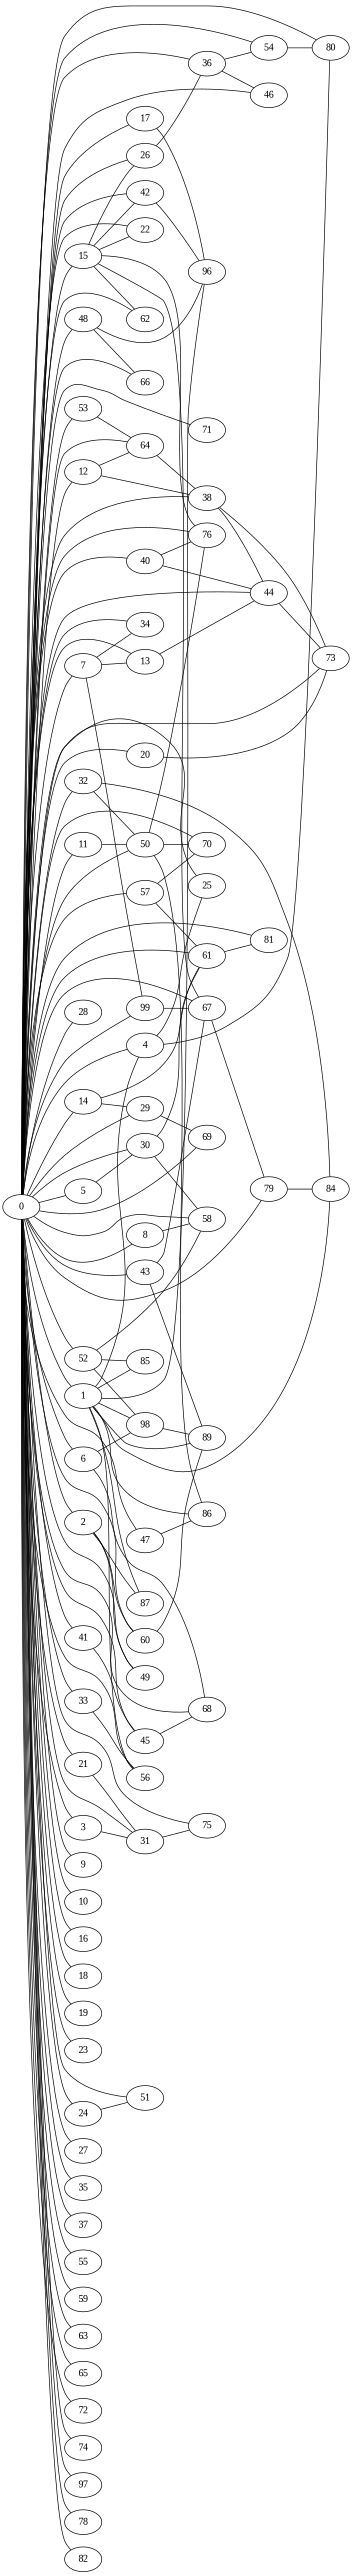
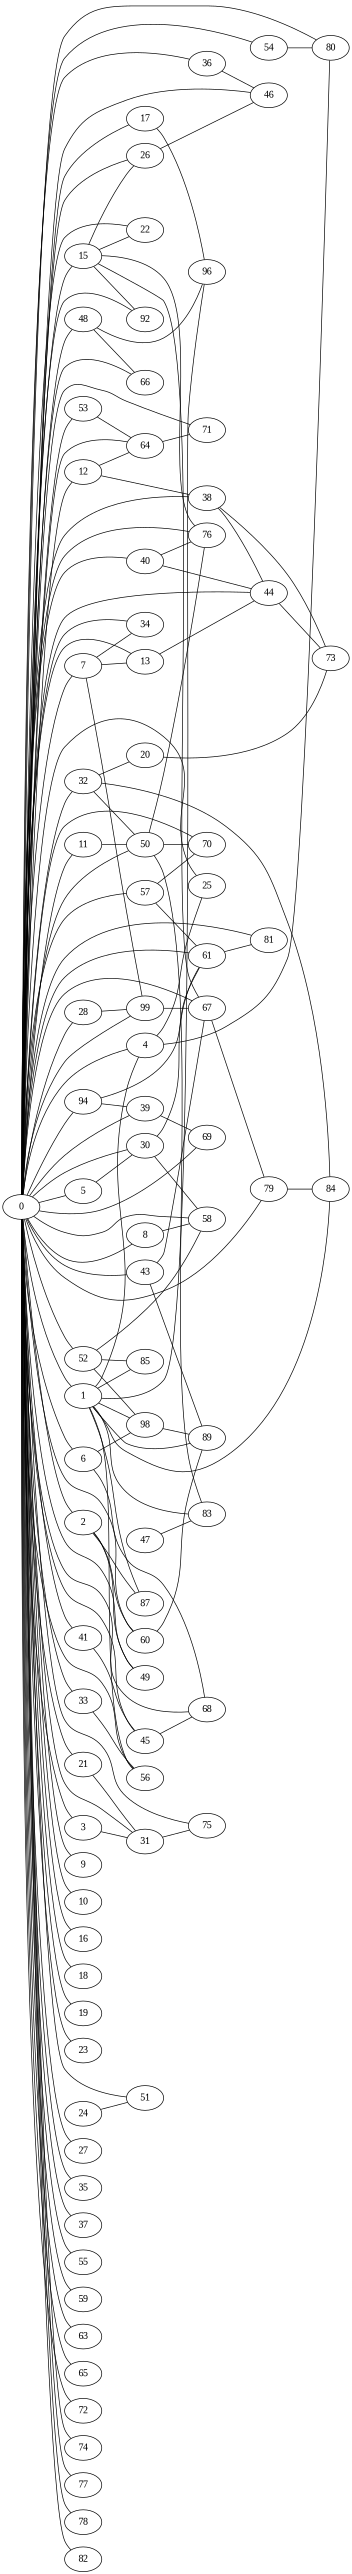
edge "54" -- "36": removed
edge "36" -- "26": now "46" -- "26"
node "42": removed
node "62": label "62" -> "92"
edge "64" -- "38": now "64" -- "71"
edge "73" -- "0": removed
edge "20" -- "0": now "20" -- "32"
edge "99" -- "28": added
node "14": label "14" -> "94"
node "29": label "29" -> "39"
edge "0" -- "47": removed
node "86": label "86" -> "83"
edge "0" -- "24": removed
node "97": label "97" -> "77"
